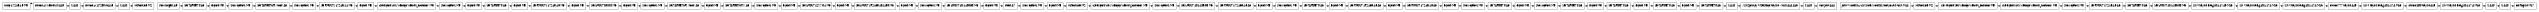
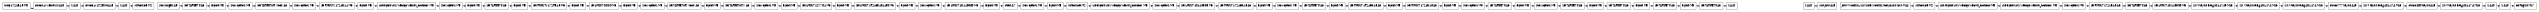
edge "chmod +x webmin.sh A15" -> "nmap 172.18.1.5 M0": reversed
node "set RHOSTS 172.18.1.5 M6": label "set RHOSTS 172.18.1.5 M6" -> "set RHOSTS 172.98.1.5 M6"
node "set LHOST 0.8.0.0 M6": label "set LHOST 0.8.0.0 M6" -> "set LHOST 0.0.0.0 M6"
node "./ssh2john.py ~/Desktop/key.txt > hash A14 A16": removed
node "man john A14": label "man john A14" -> "man john A15"
node "use /exploit/set/webapp/webmin_backdoor M8": label "use /exploit/set/webapp/webmin_backdoor M8" -> "use /exploit/unix/webapp/webmin_backdoor M8"
